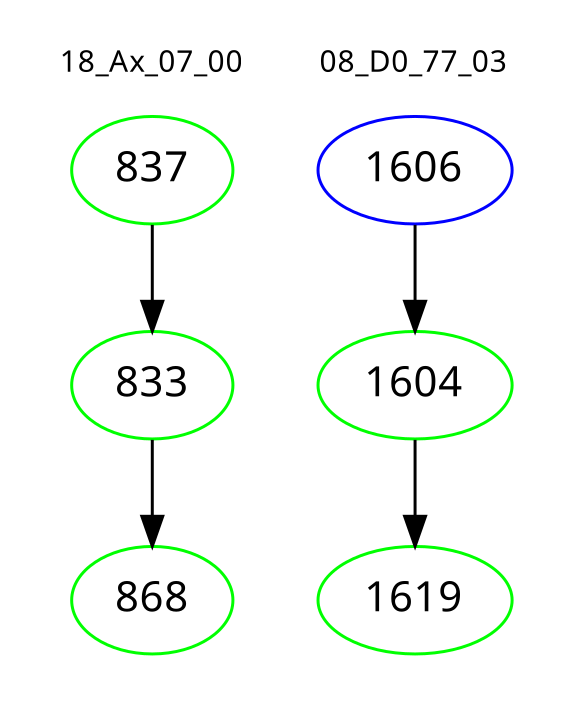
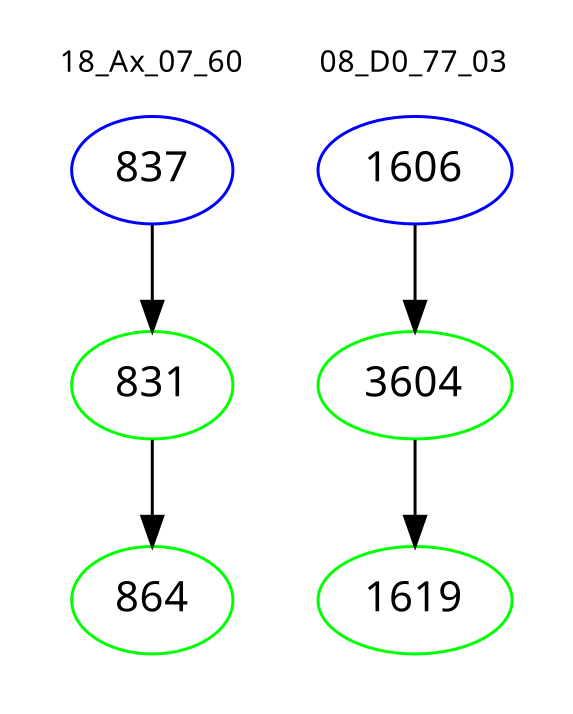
cluster "18_Ax_07_00": label "18_Ax_07_00" -> "18_Ax_07_60"
node "837": color green -> blue
node "833": label "833" -> "831"
node "1604": label "1604" -> "3604"
node "868": label "868" -> "864"
